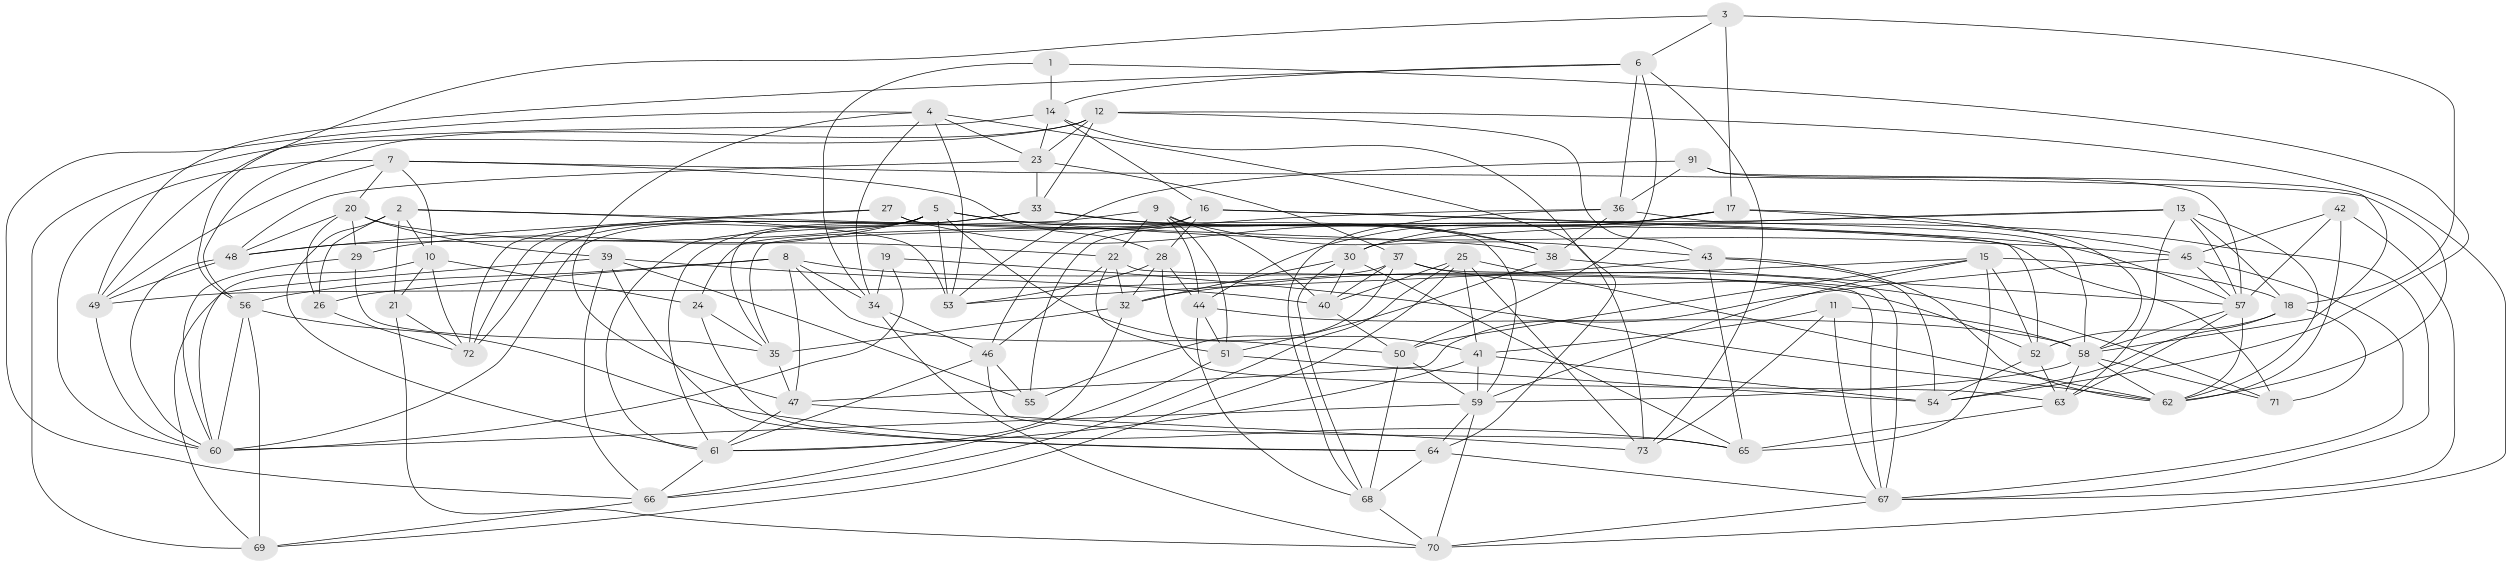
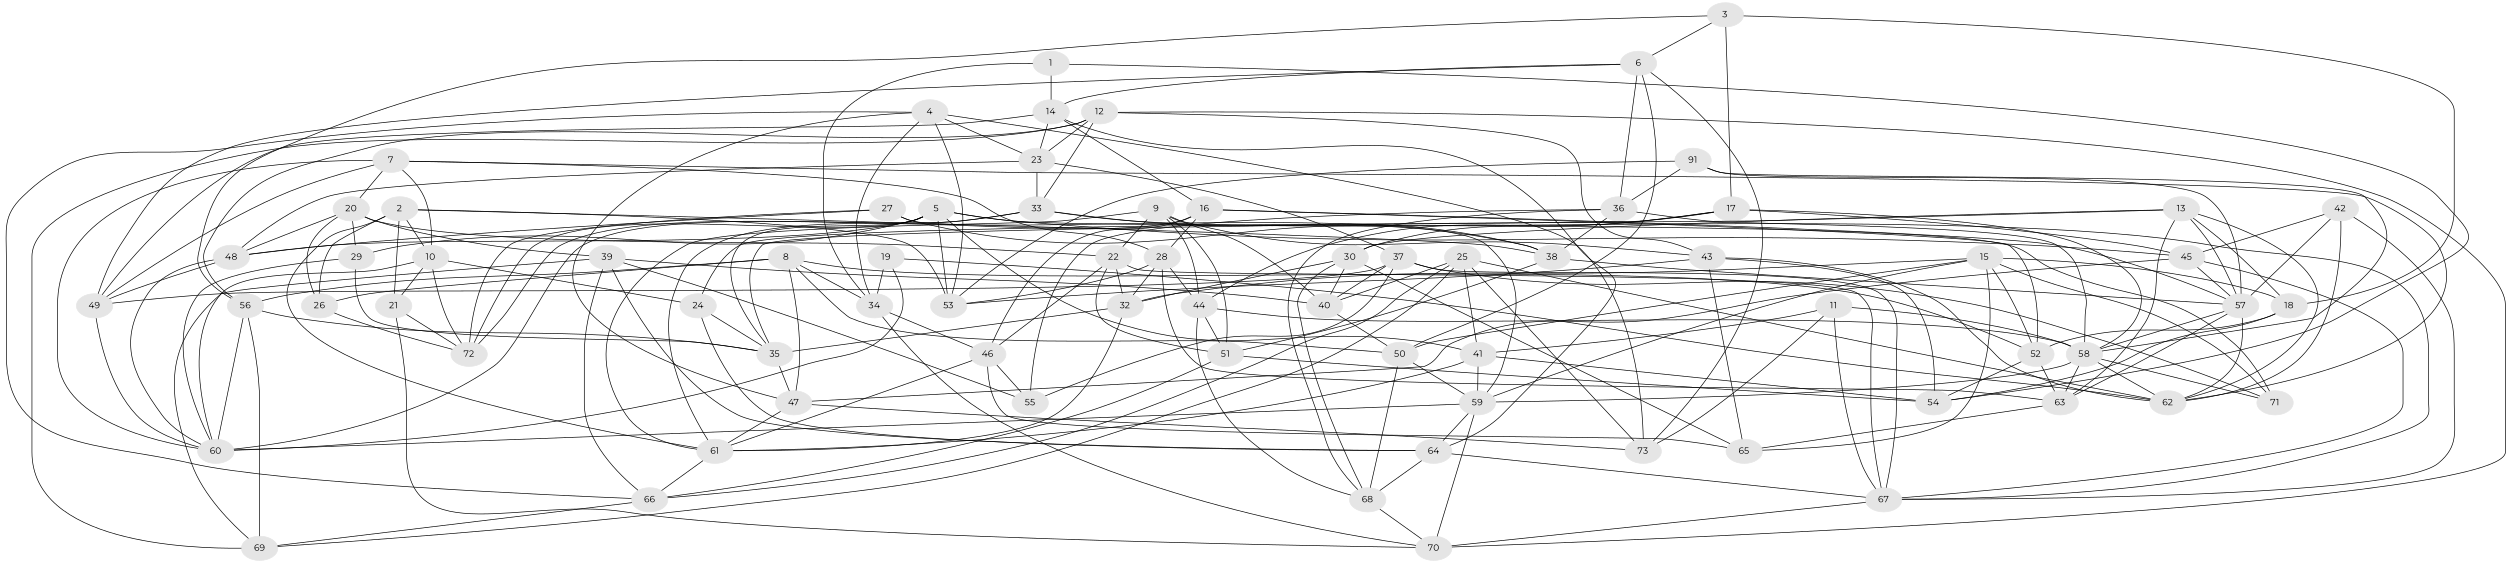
edge "18" -- "71": now "15" -- "71"
edge "56" -- "65": now "56" -- "35"
